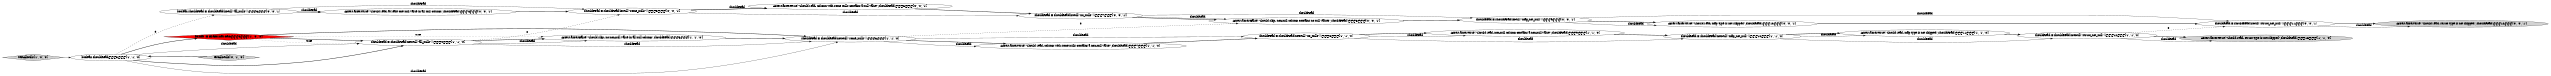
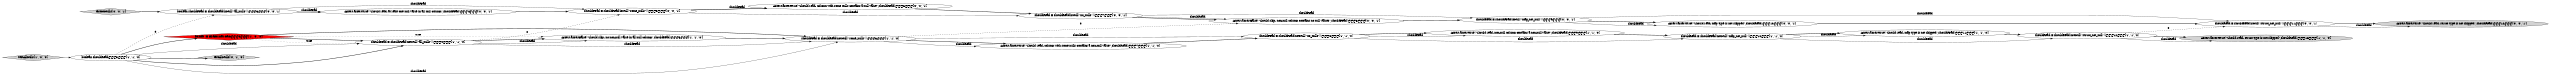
node "testNoNulls['0', '0', '1']": added
edge "testAllNulls['0', '1', '0']" -> "boolean shouldRead@@@3@@@['1', '1', '0']": reversed
